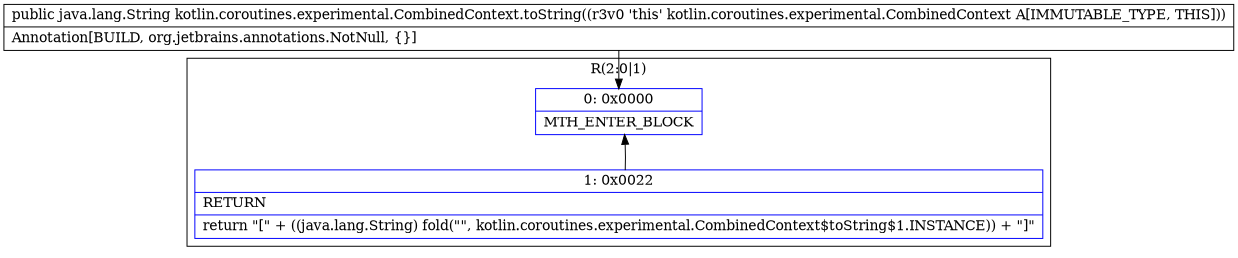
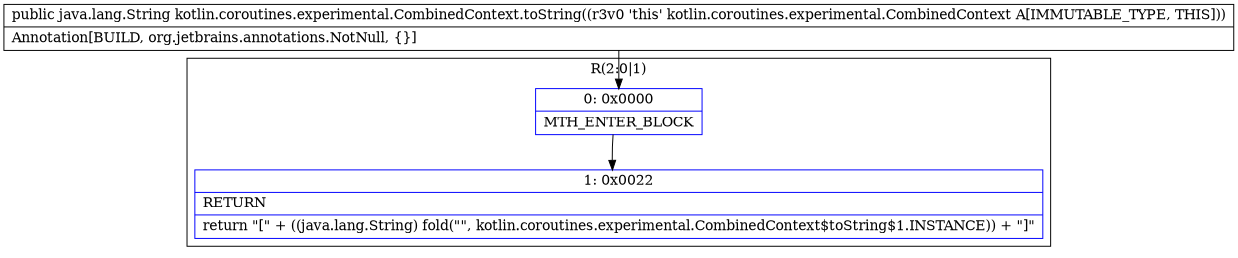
edge "1: 0x0022" -> "0: 0x0000": reversed
